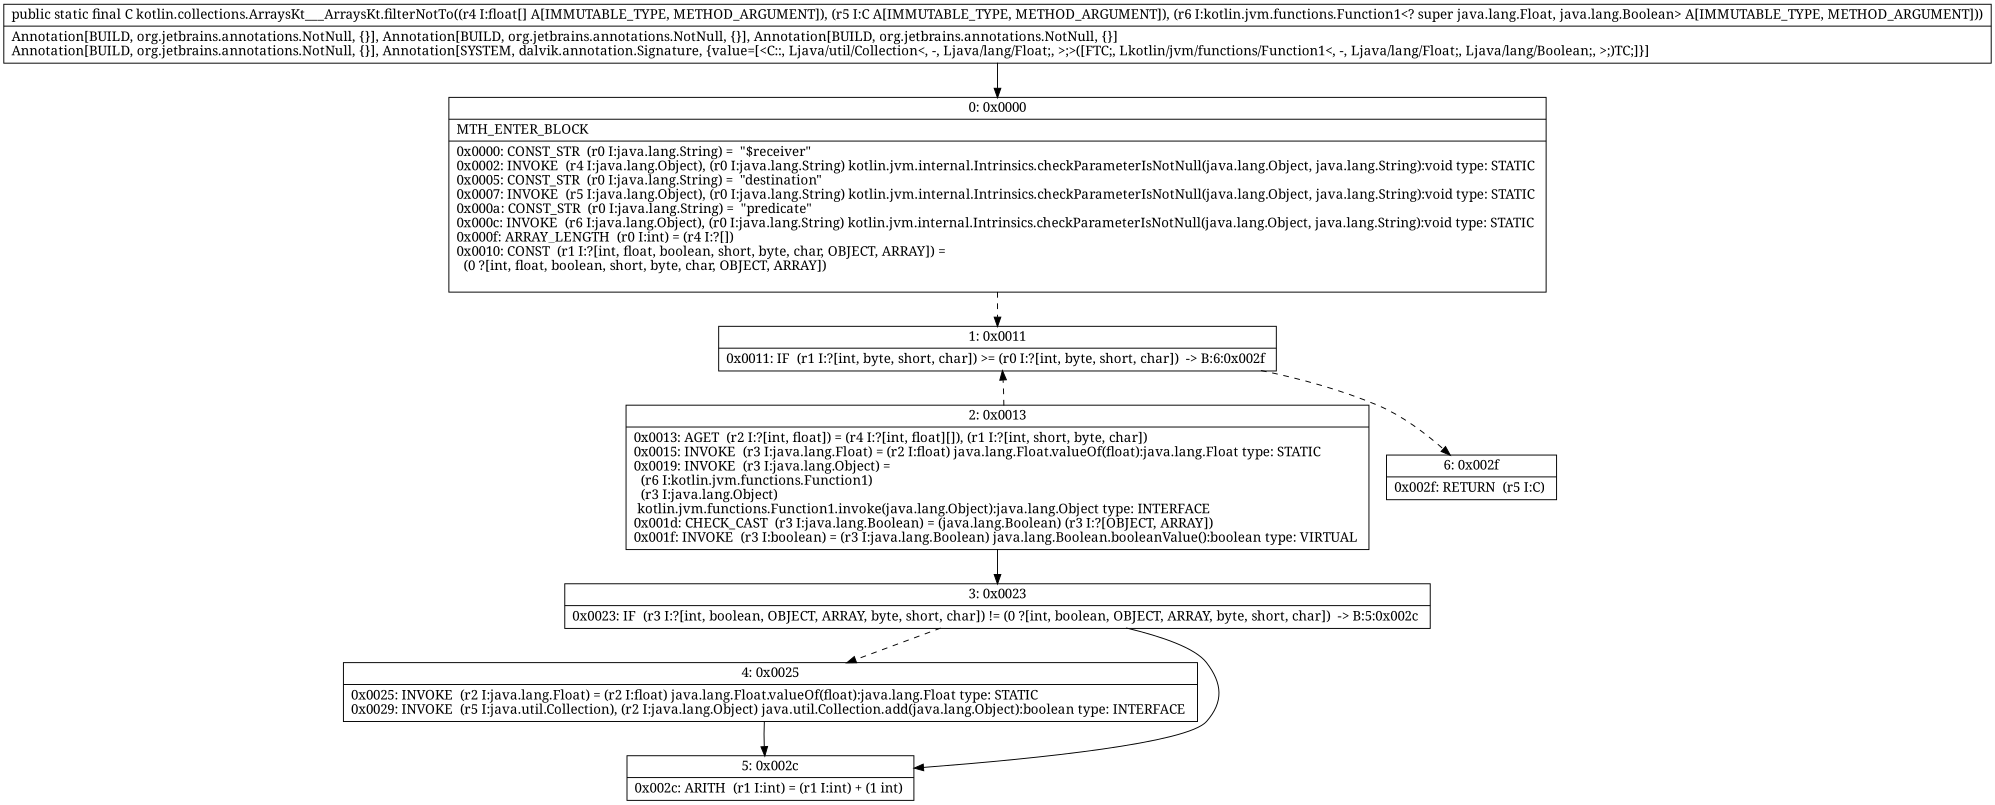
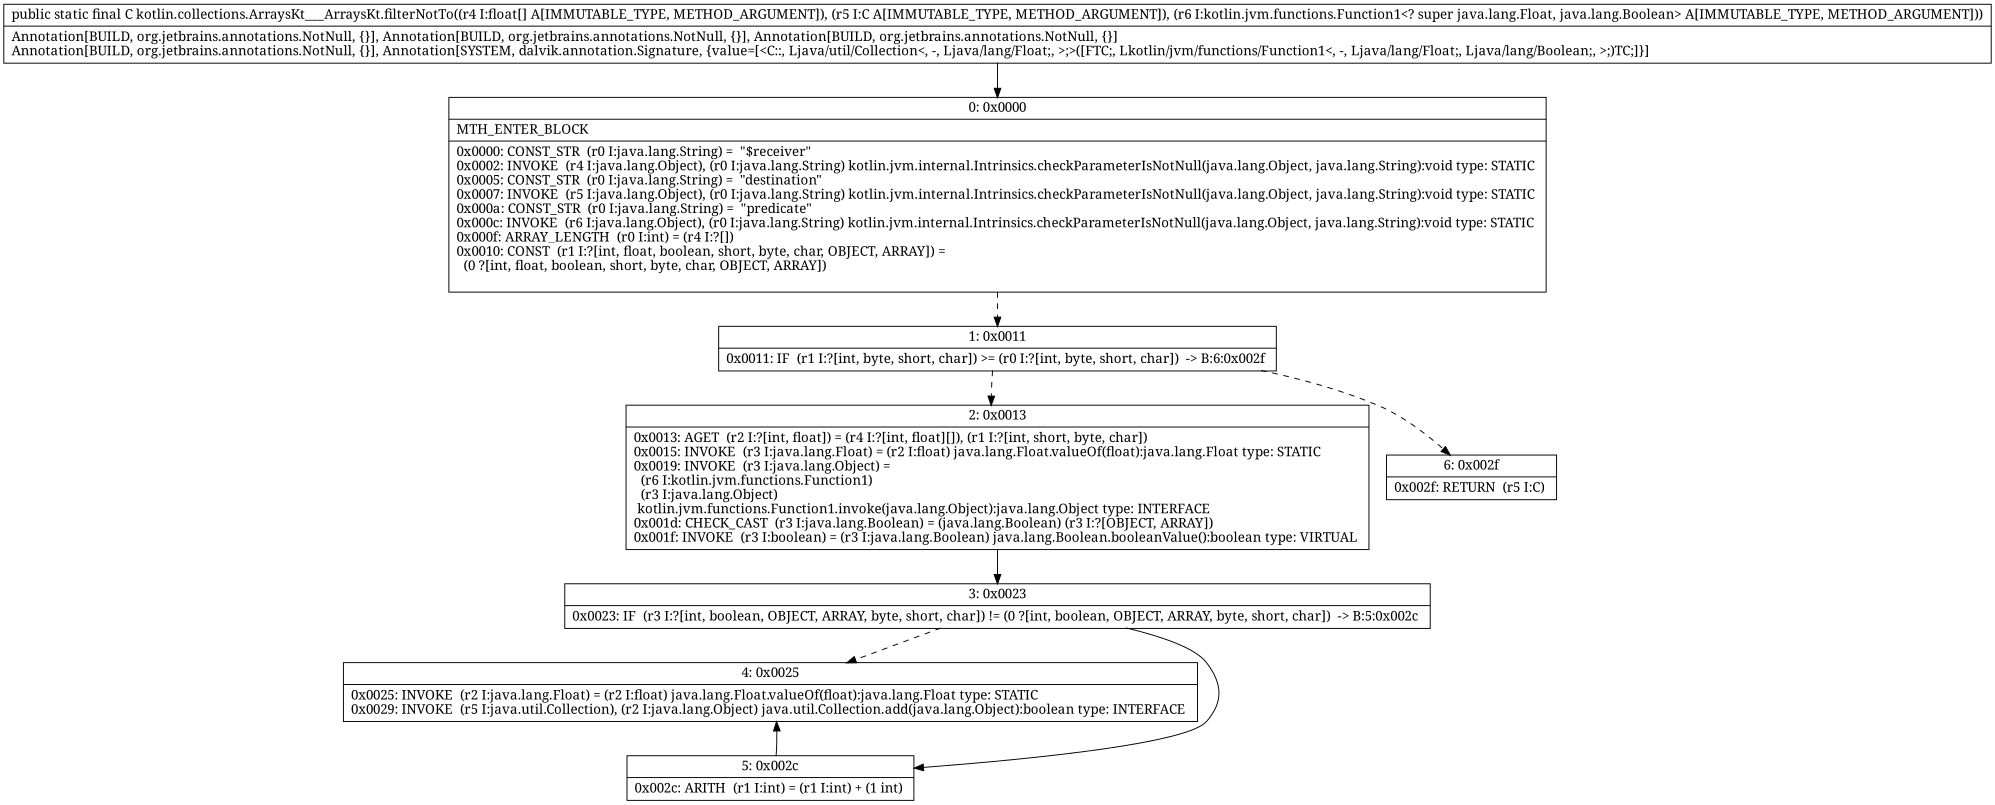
edge "2: 0x0013" -> "1: 0x0011": reversed
edge "4: 0x0025" -> "5: 0x002c": reversed
